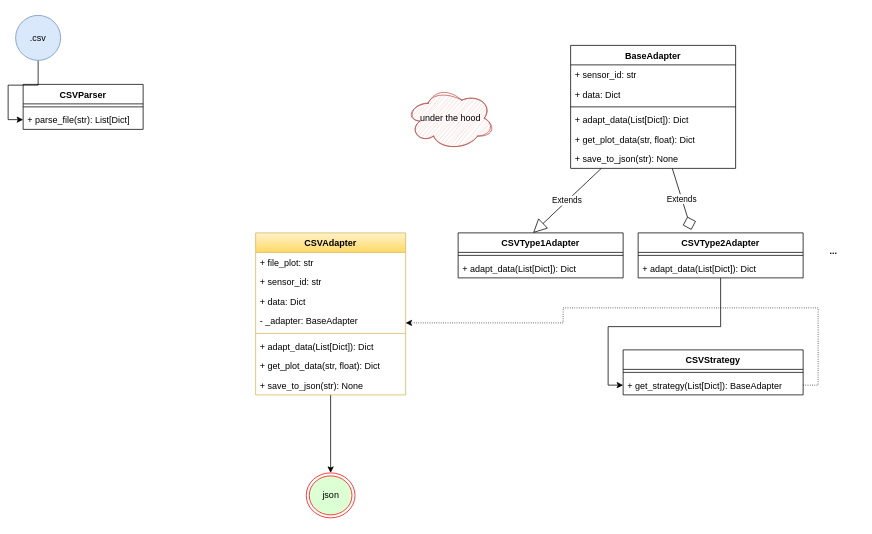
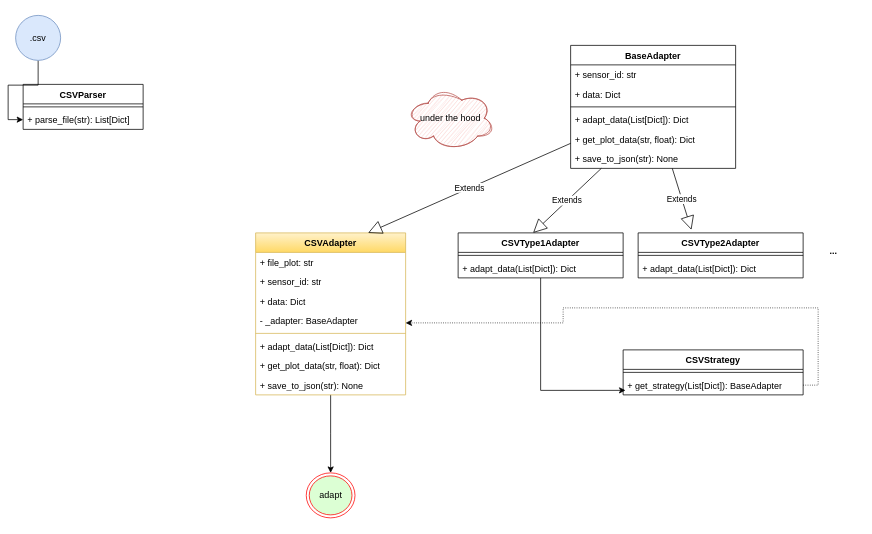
edge "BaseAdapter" -> "CSVAdapter": added, label "Extends"
edge "BaseAdapter" -> "CSVType2Adapter": arrowhead diamond -> block
edge "CSVType2Adapter" -> "+ get_strategy(List[Dict]): BaseAdapter": removed
edge "CSVType1Adapter" -> "+ get_strategy(List[Dict]): BaseAdapter": added
node "json": label "json" -> "adapt"
